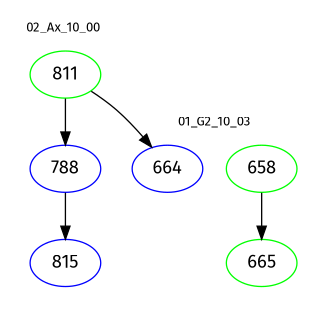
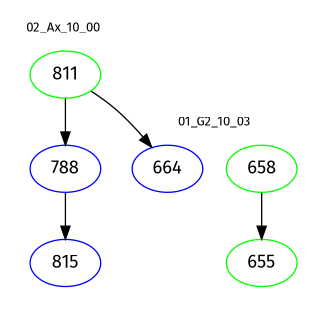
node "665": label "665" -> "655"
